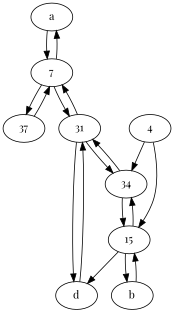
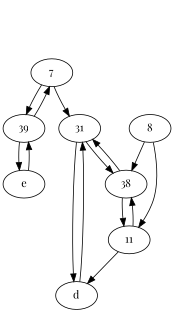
node "a": removed
edge "31" -> "7": removed
node "37": label "37" -> "39"
node "4": label "4" -> "8"
node "e": added
node "34": label "34" -> "38"
node "15": label "15" -> "11"
node "b": removed
